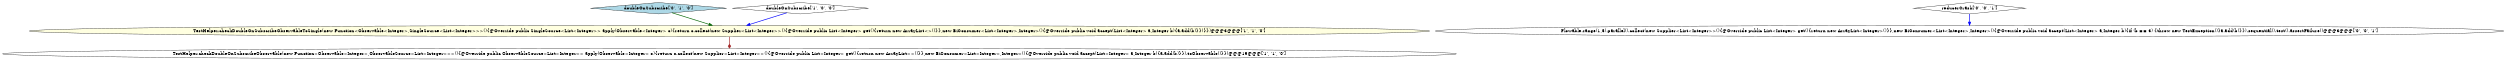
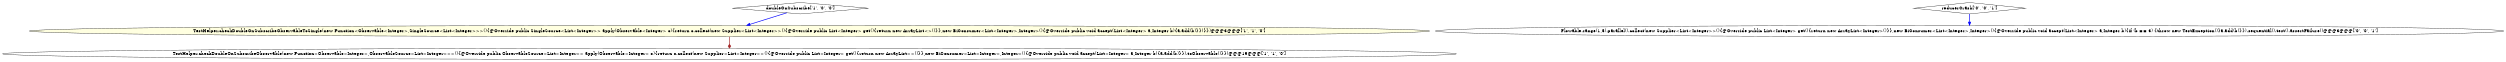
node "doubleOnSubscribe['0', '1', '0']": removed
